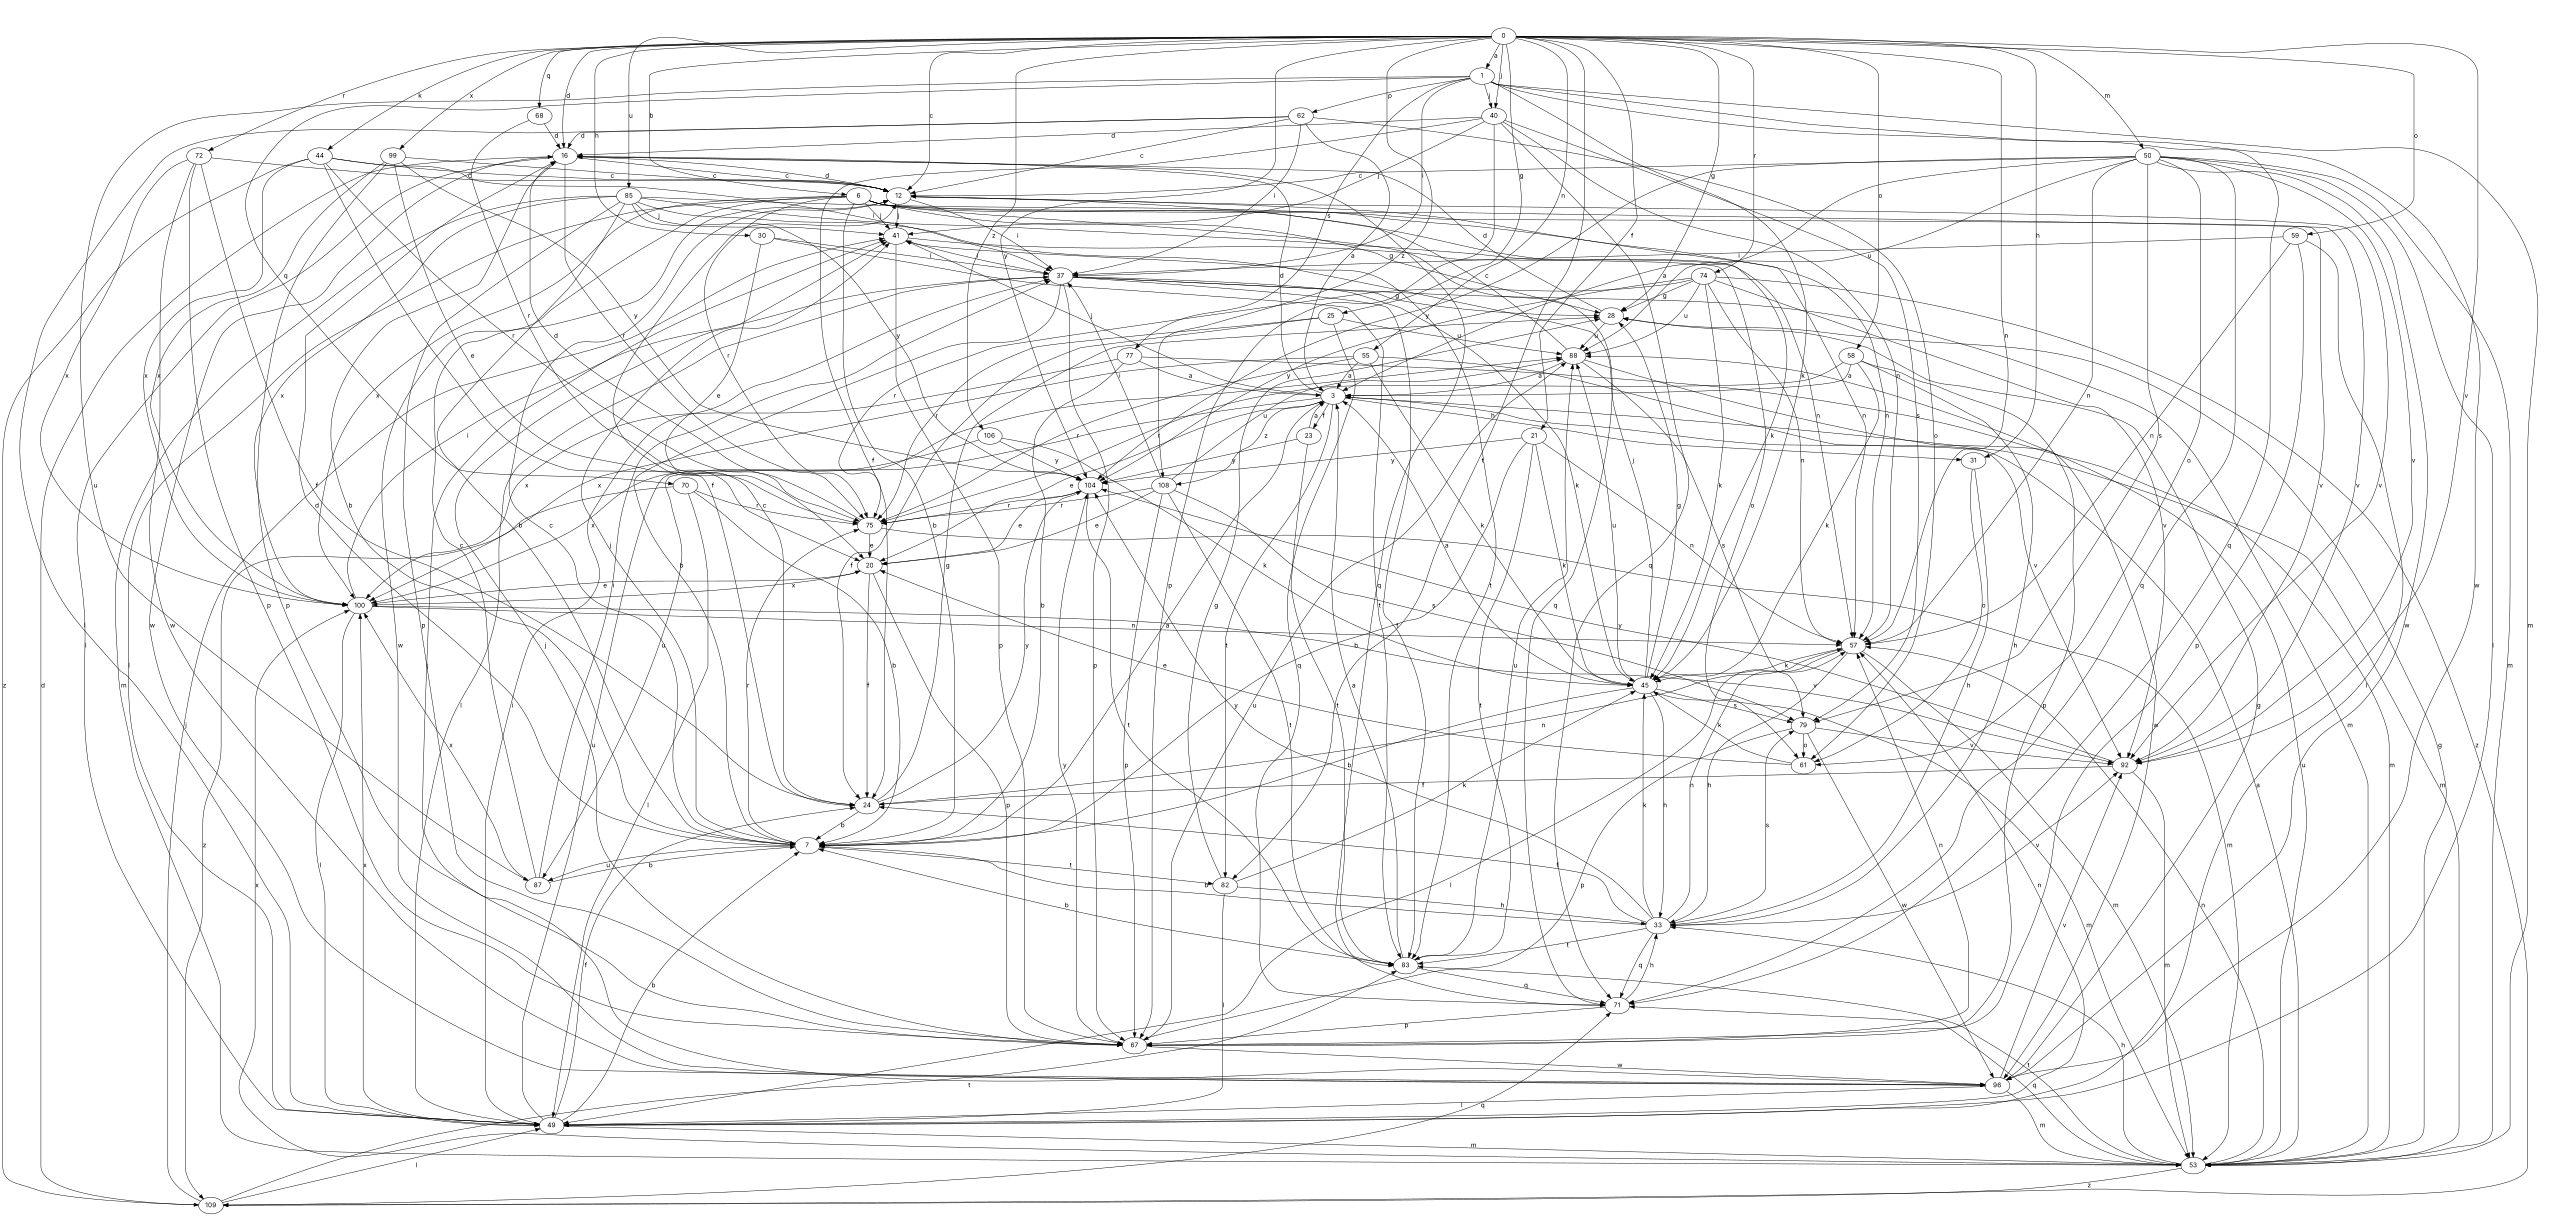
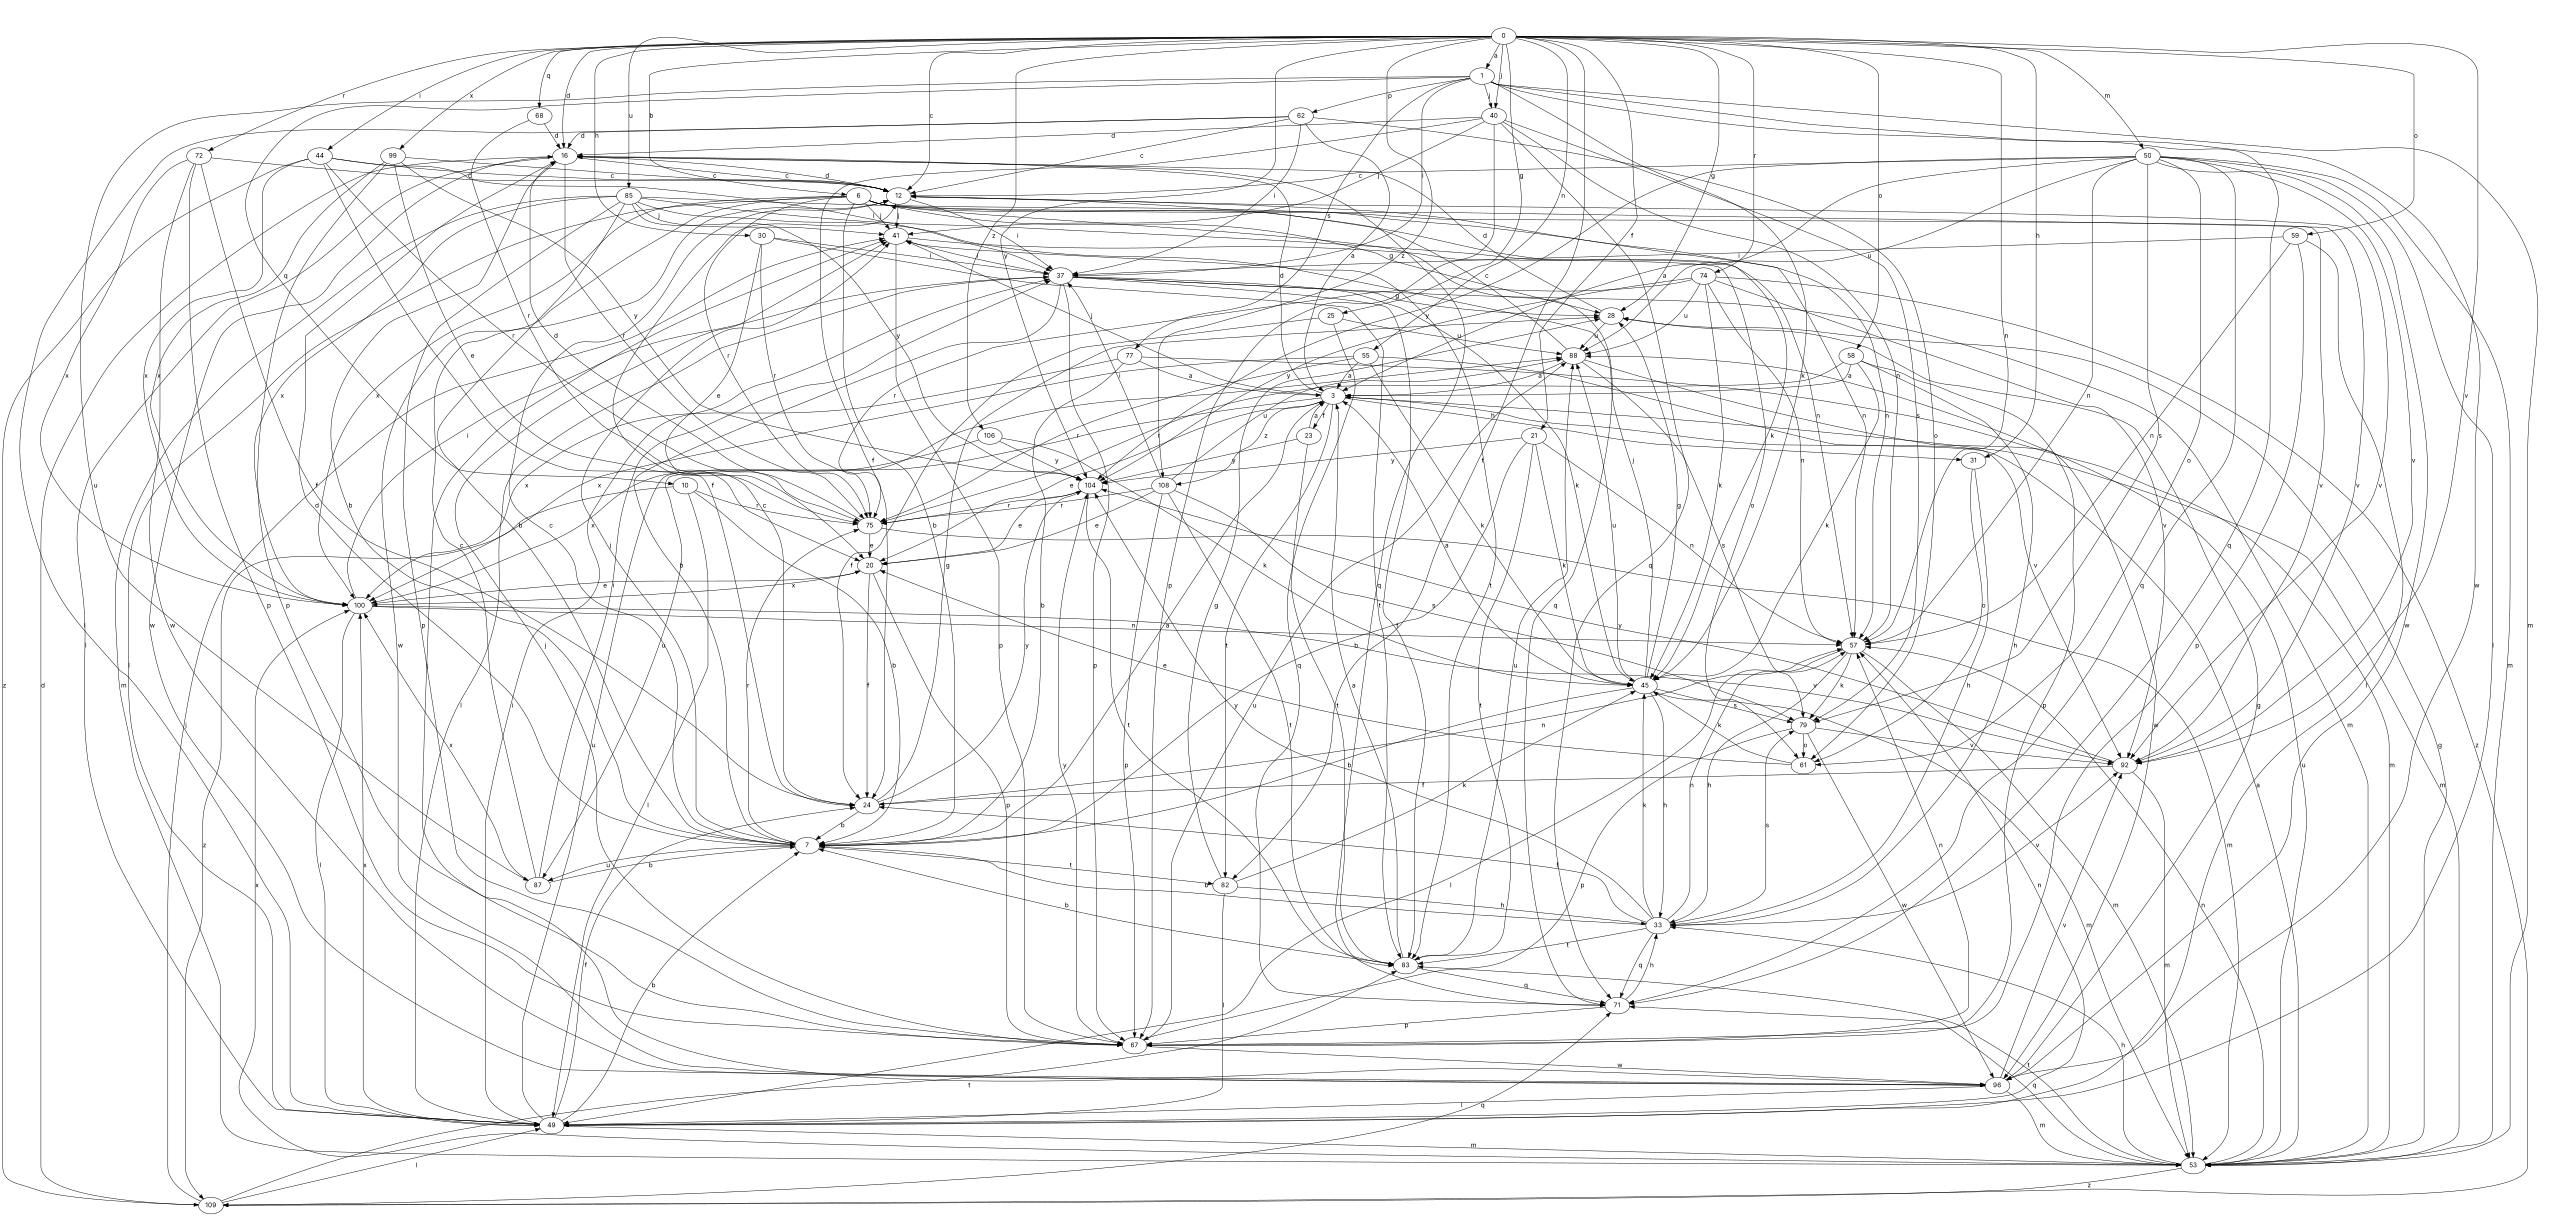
edge "0" -> "44": label "k" -> "i"
edge "74" -> "28": removed, label "g"
edge "25" -> "75": now "30" -> "75"
node "70": label "70" -> "10"
edge "57" -> "45": now "57" -> "79"
